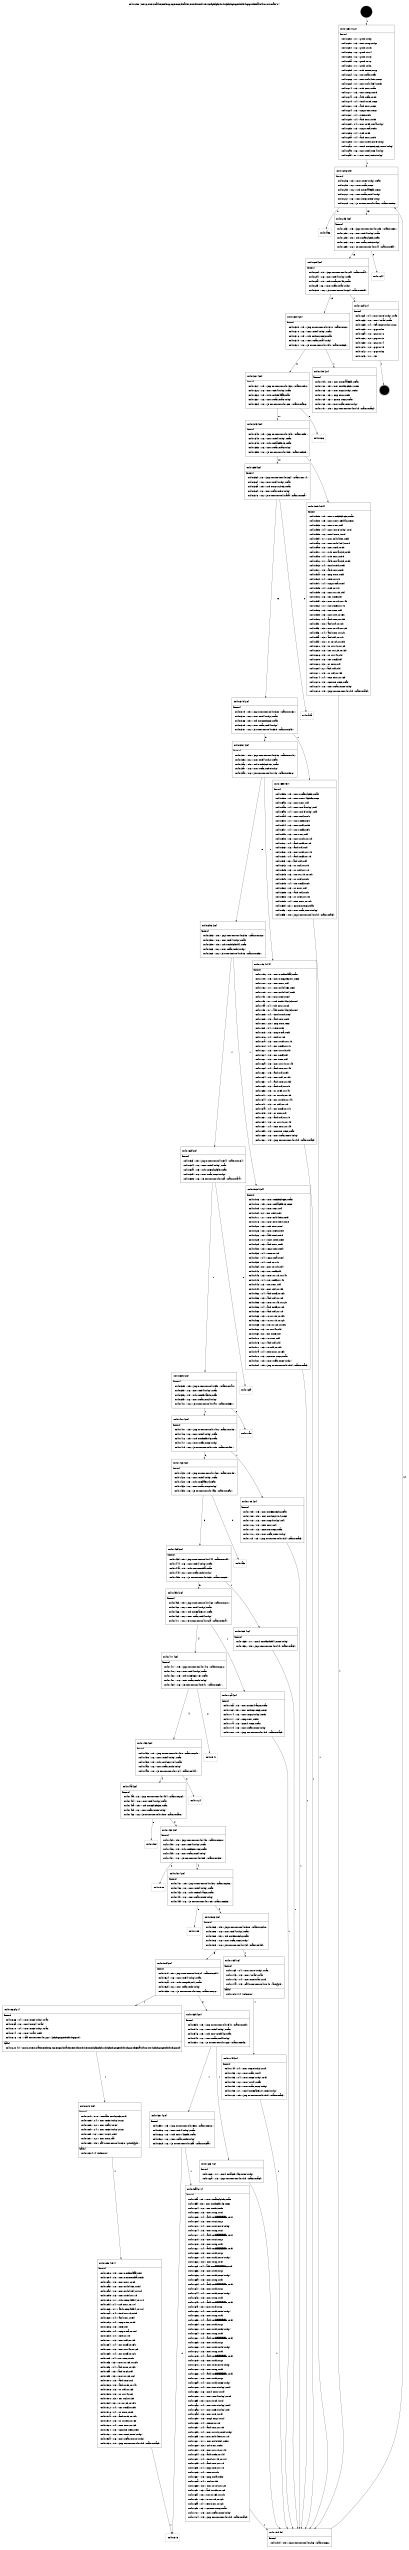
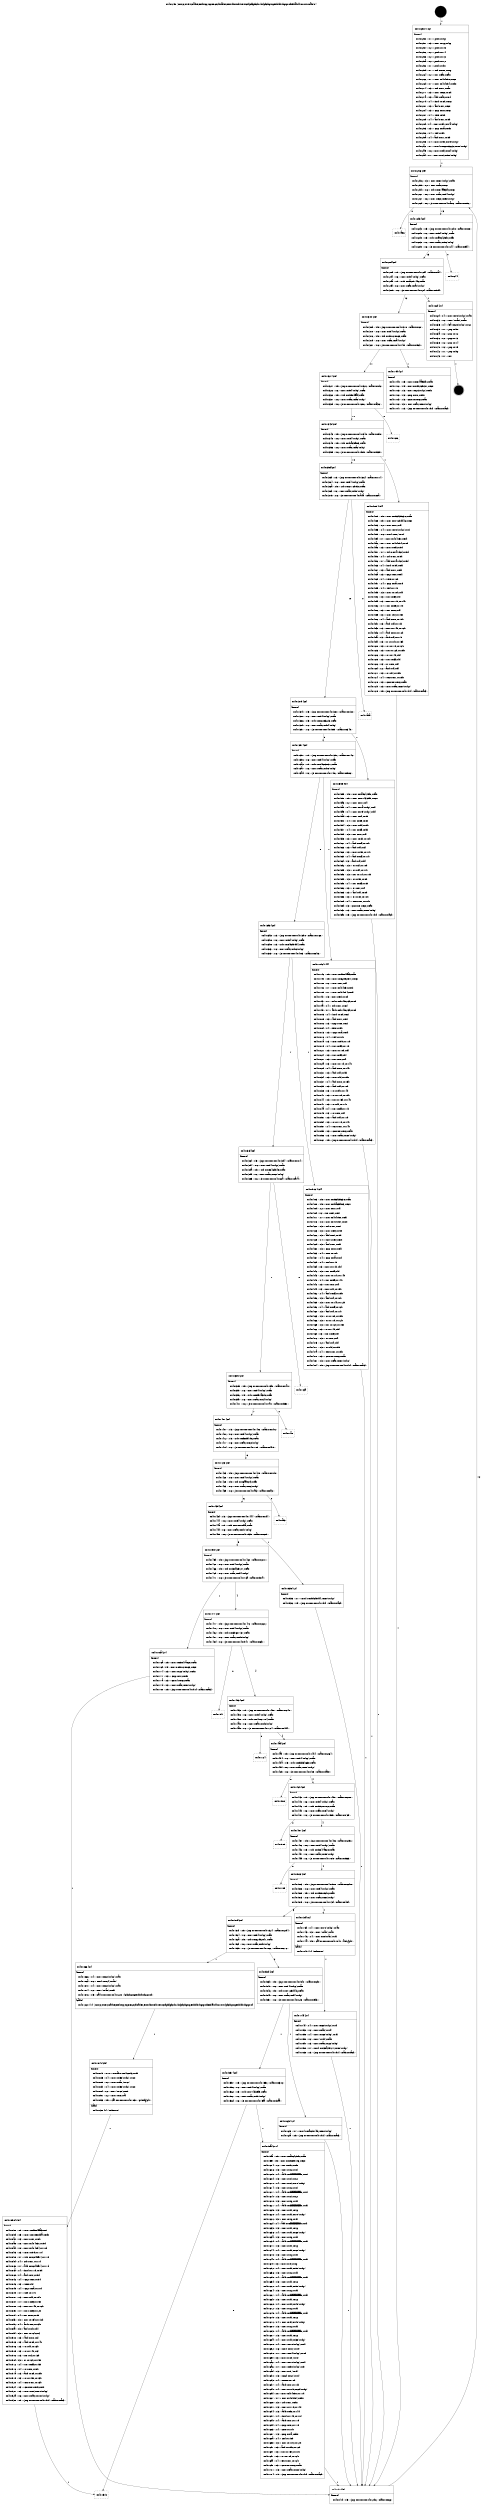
node "0x401709 [27]": removed
